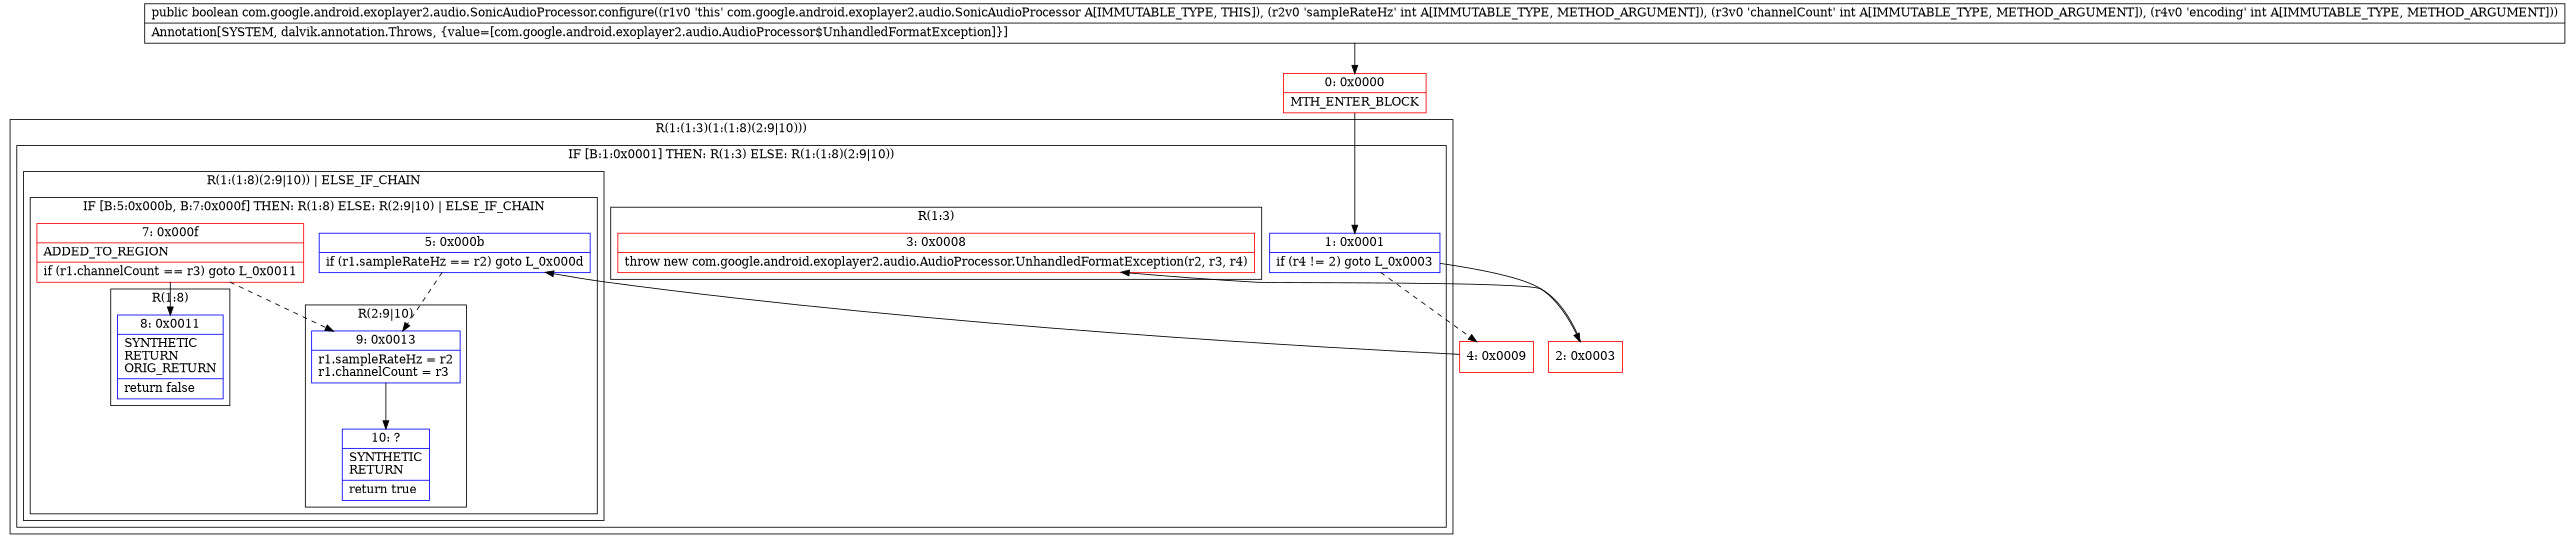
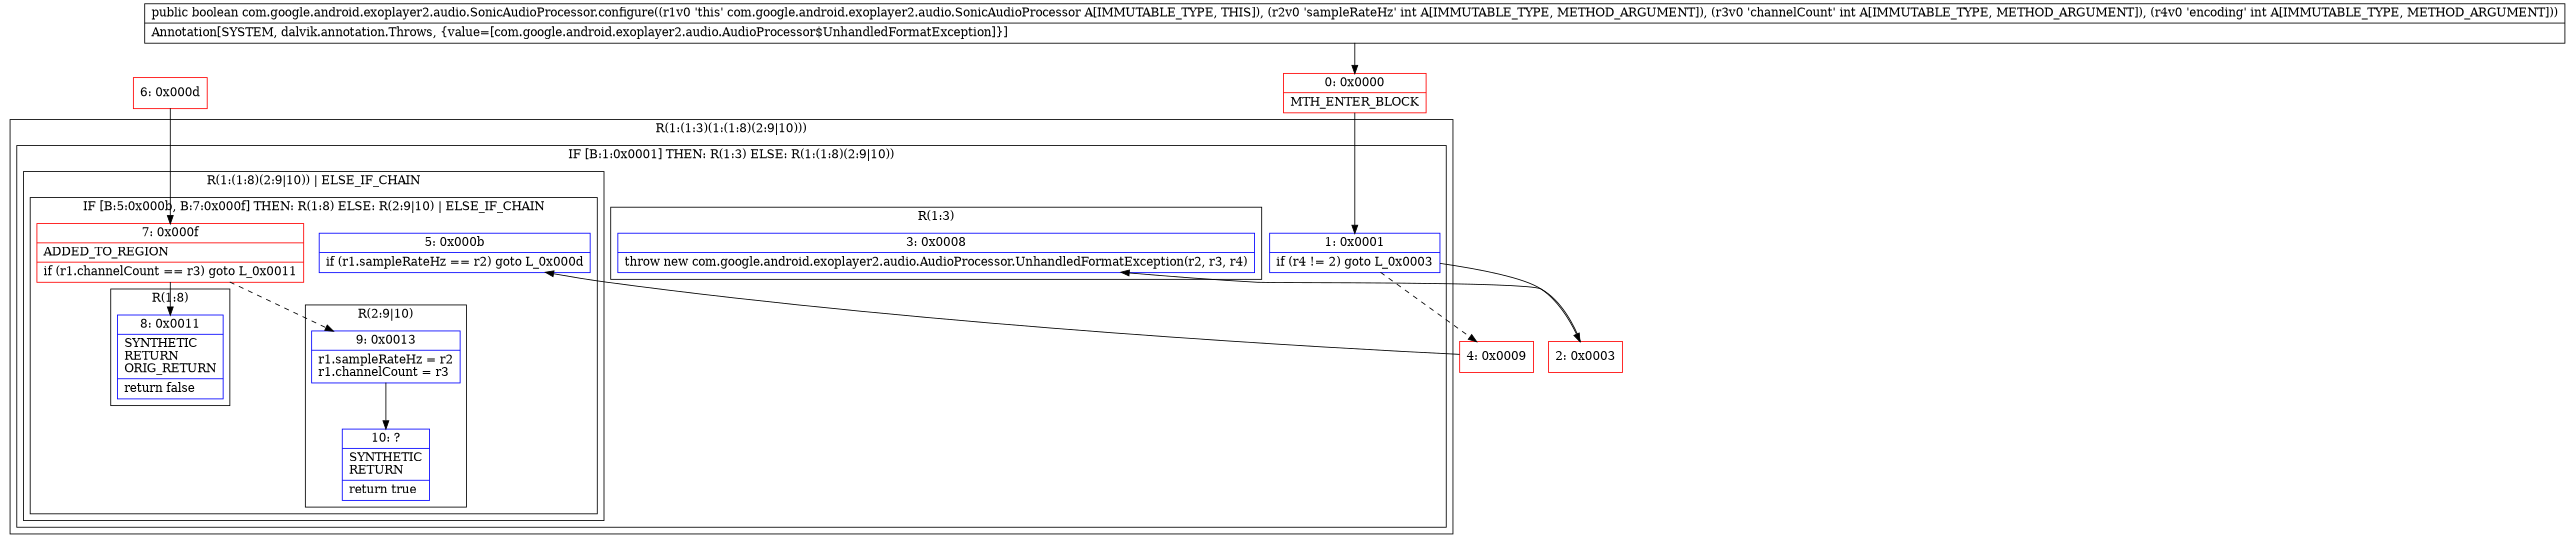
node "6: 0x000d": added
node "3: 0x0008": color red -> blue
edge "5: 0x000b" -> "9: 0x0013": removed
